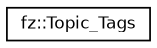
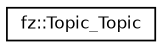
node "fz::Topic_Tags": label "fz::Topic_Tags" -> "fz::Topic_Topic"
